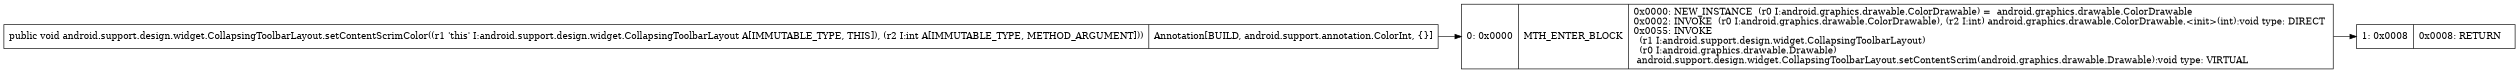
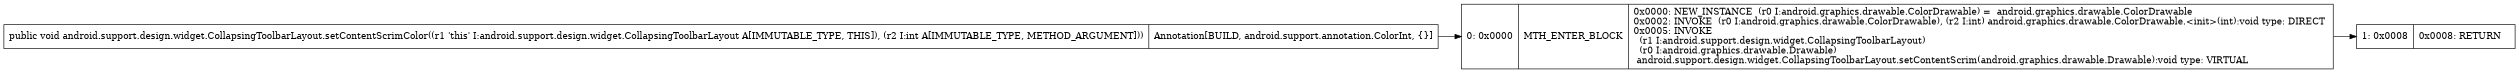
node "0: 0x0000": text "0x0055: INVOKE" -> "0x0005: INVOKE"
